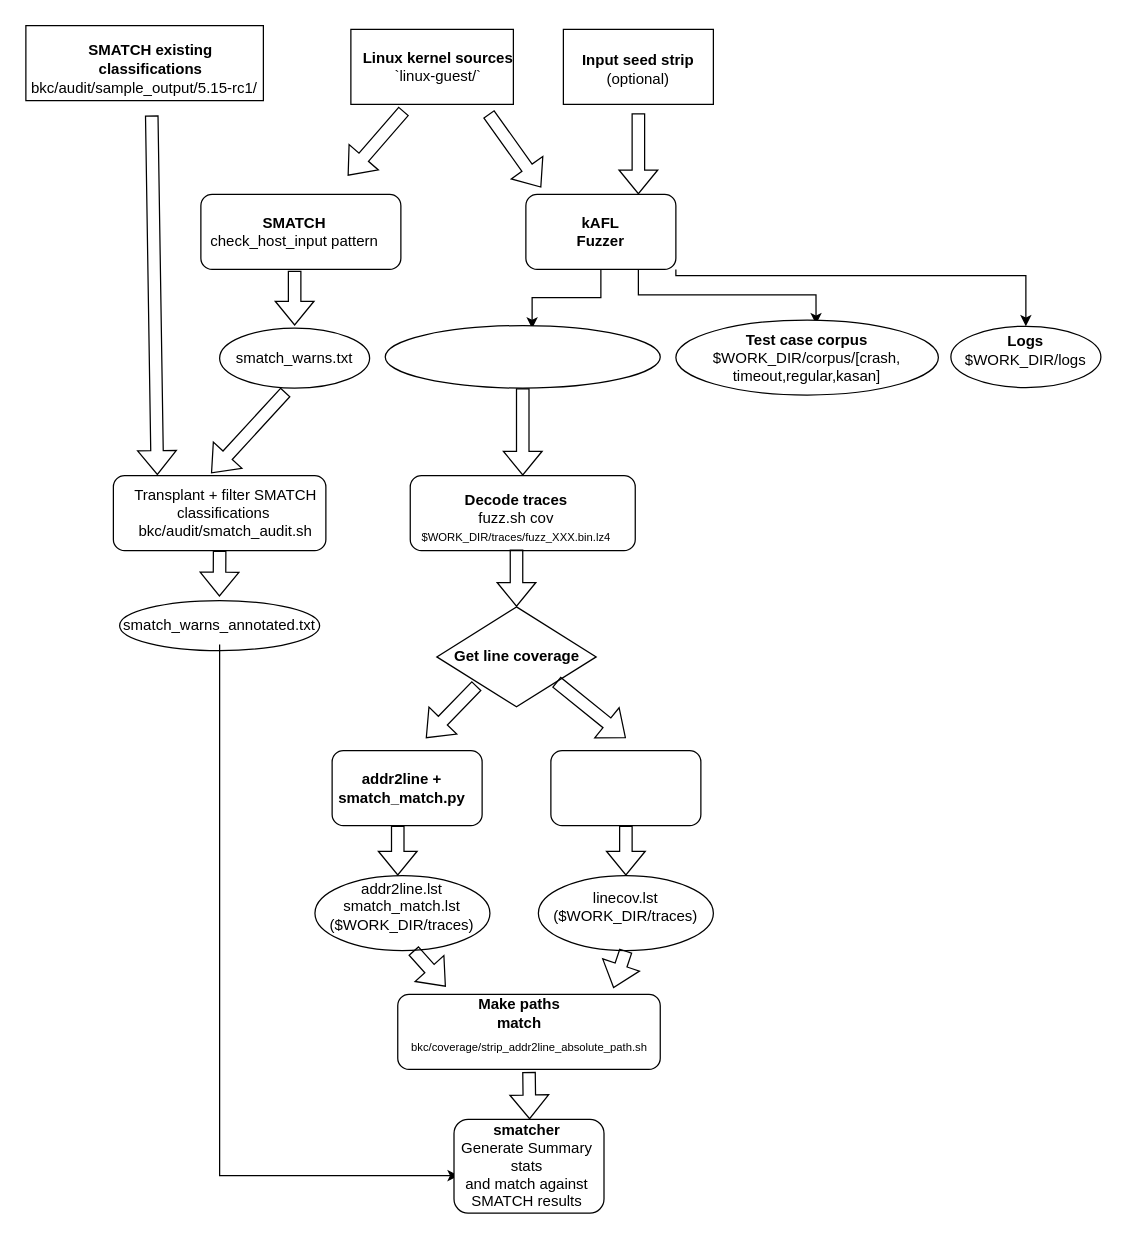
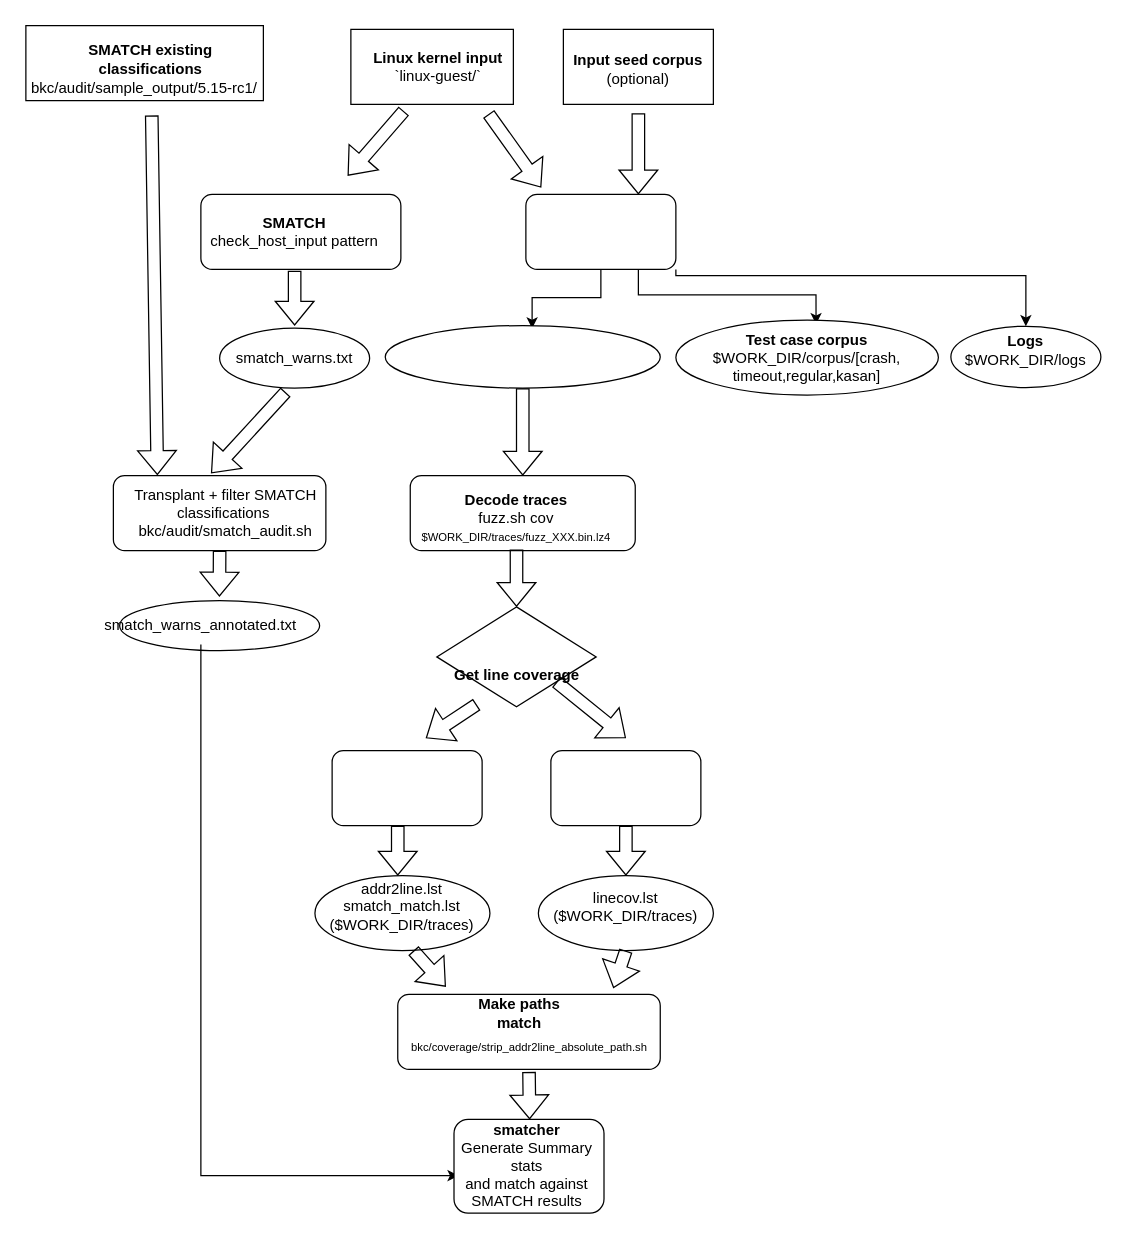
node "Linux kernel sources `linux-guest/`": label "Linux kernel sources `linux-guest/`" -> "Linux kernel input `linux-guest/`"
node "Input seed strip (optional)": label "Input seed strip (optional)" -> "Input seed corpus (optional)"
node "kAFL Fuzzer": removed
node "smatch_warns_annotated.txt": moved (219, 626) -> (201, 626)
node "Get line coverage": moved (516, 657) -> (516, 676)
node "addr2line + smatch_match.py": removed
